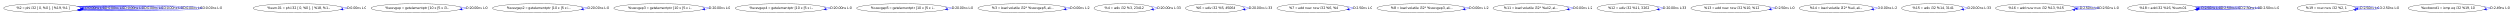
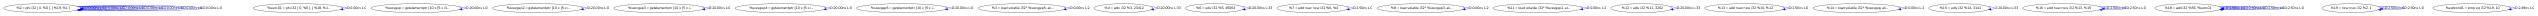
node "%11 = load volatile i32* %ali2, al...": label "%11 = load volatile i32* %ali2, al..." -> "%11 = load volatile i32* %scevgep2, al..."
node "%14 = load volatile i32* %ali, ali...": label "%14 = load volatile i32* %ali, ali..." -> "%14 = load volatile i32* %scevgep, ali..."
node "%18 = add i32 %16, %sum.01": label "%18 = add i32 %16, %sum.01" -> "%18 = add i32 %56, %sum.01"
